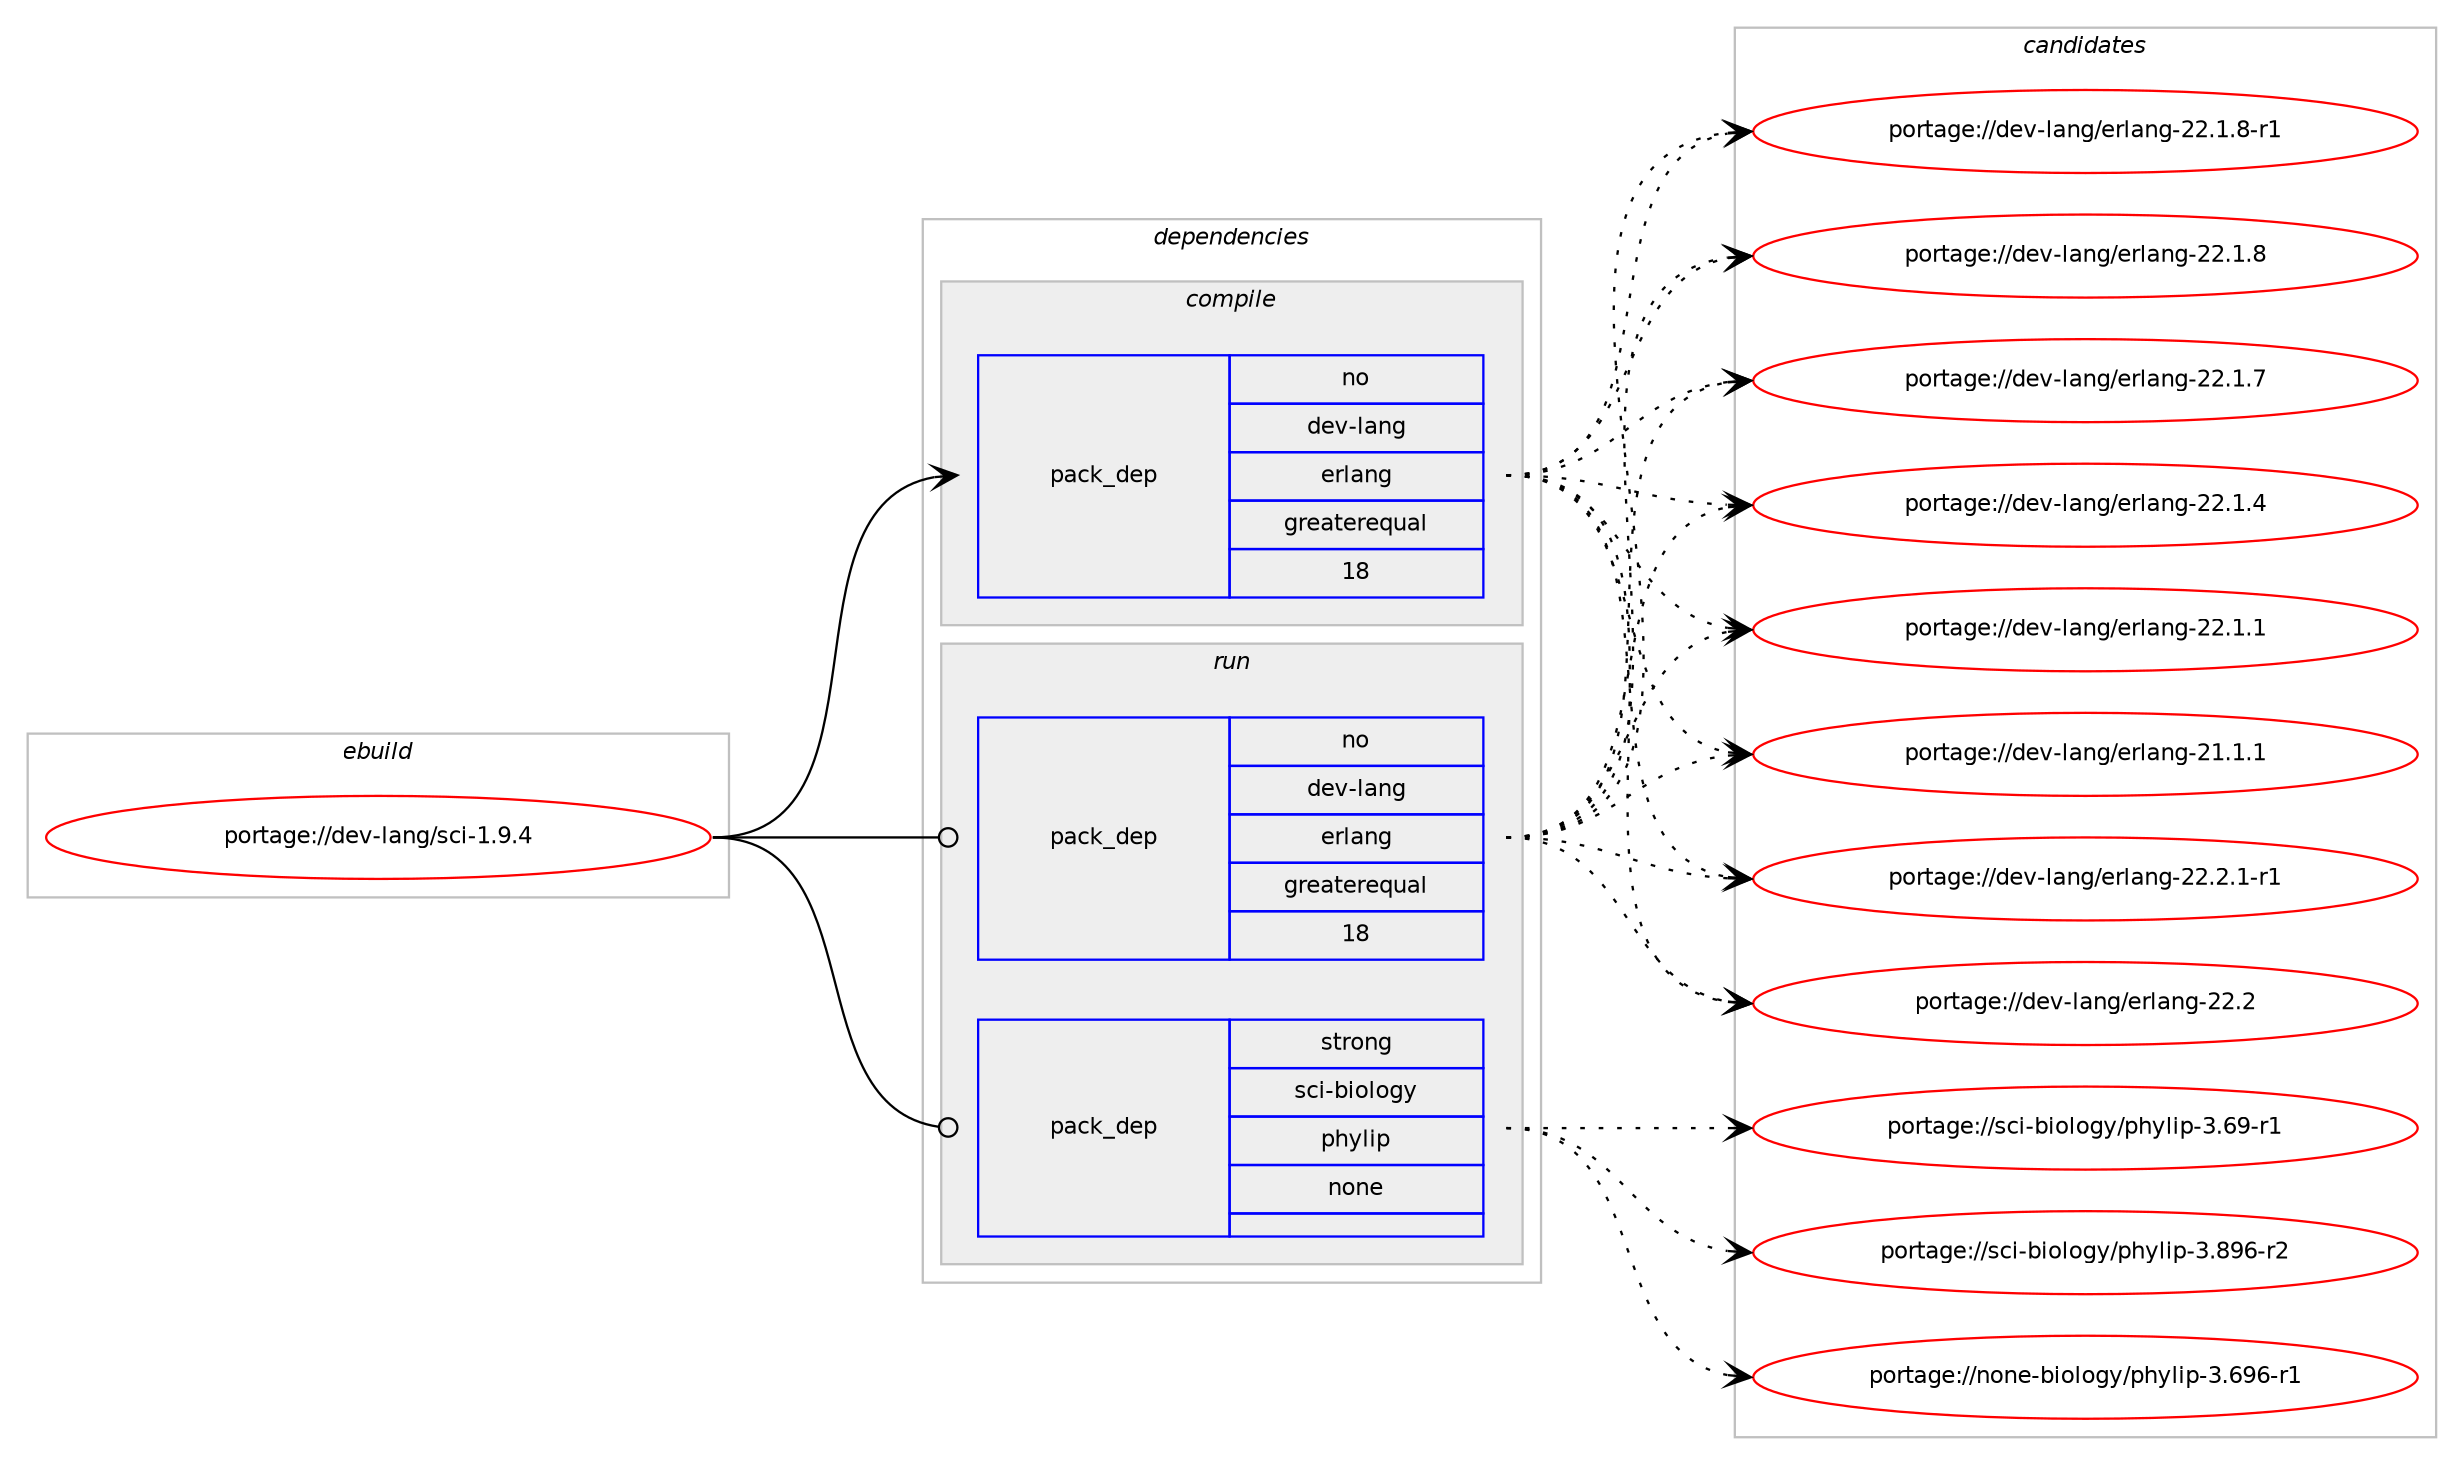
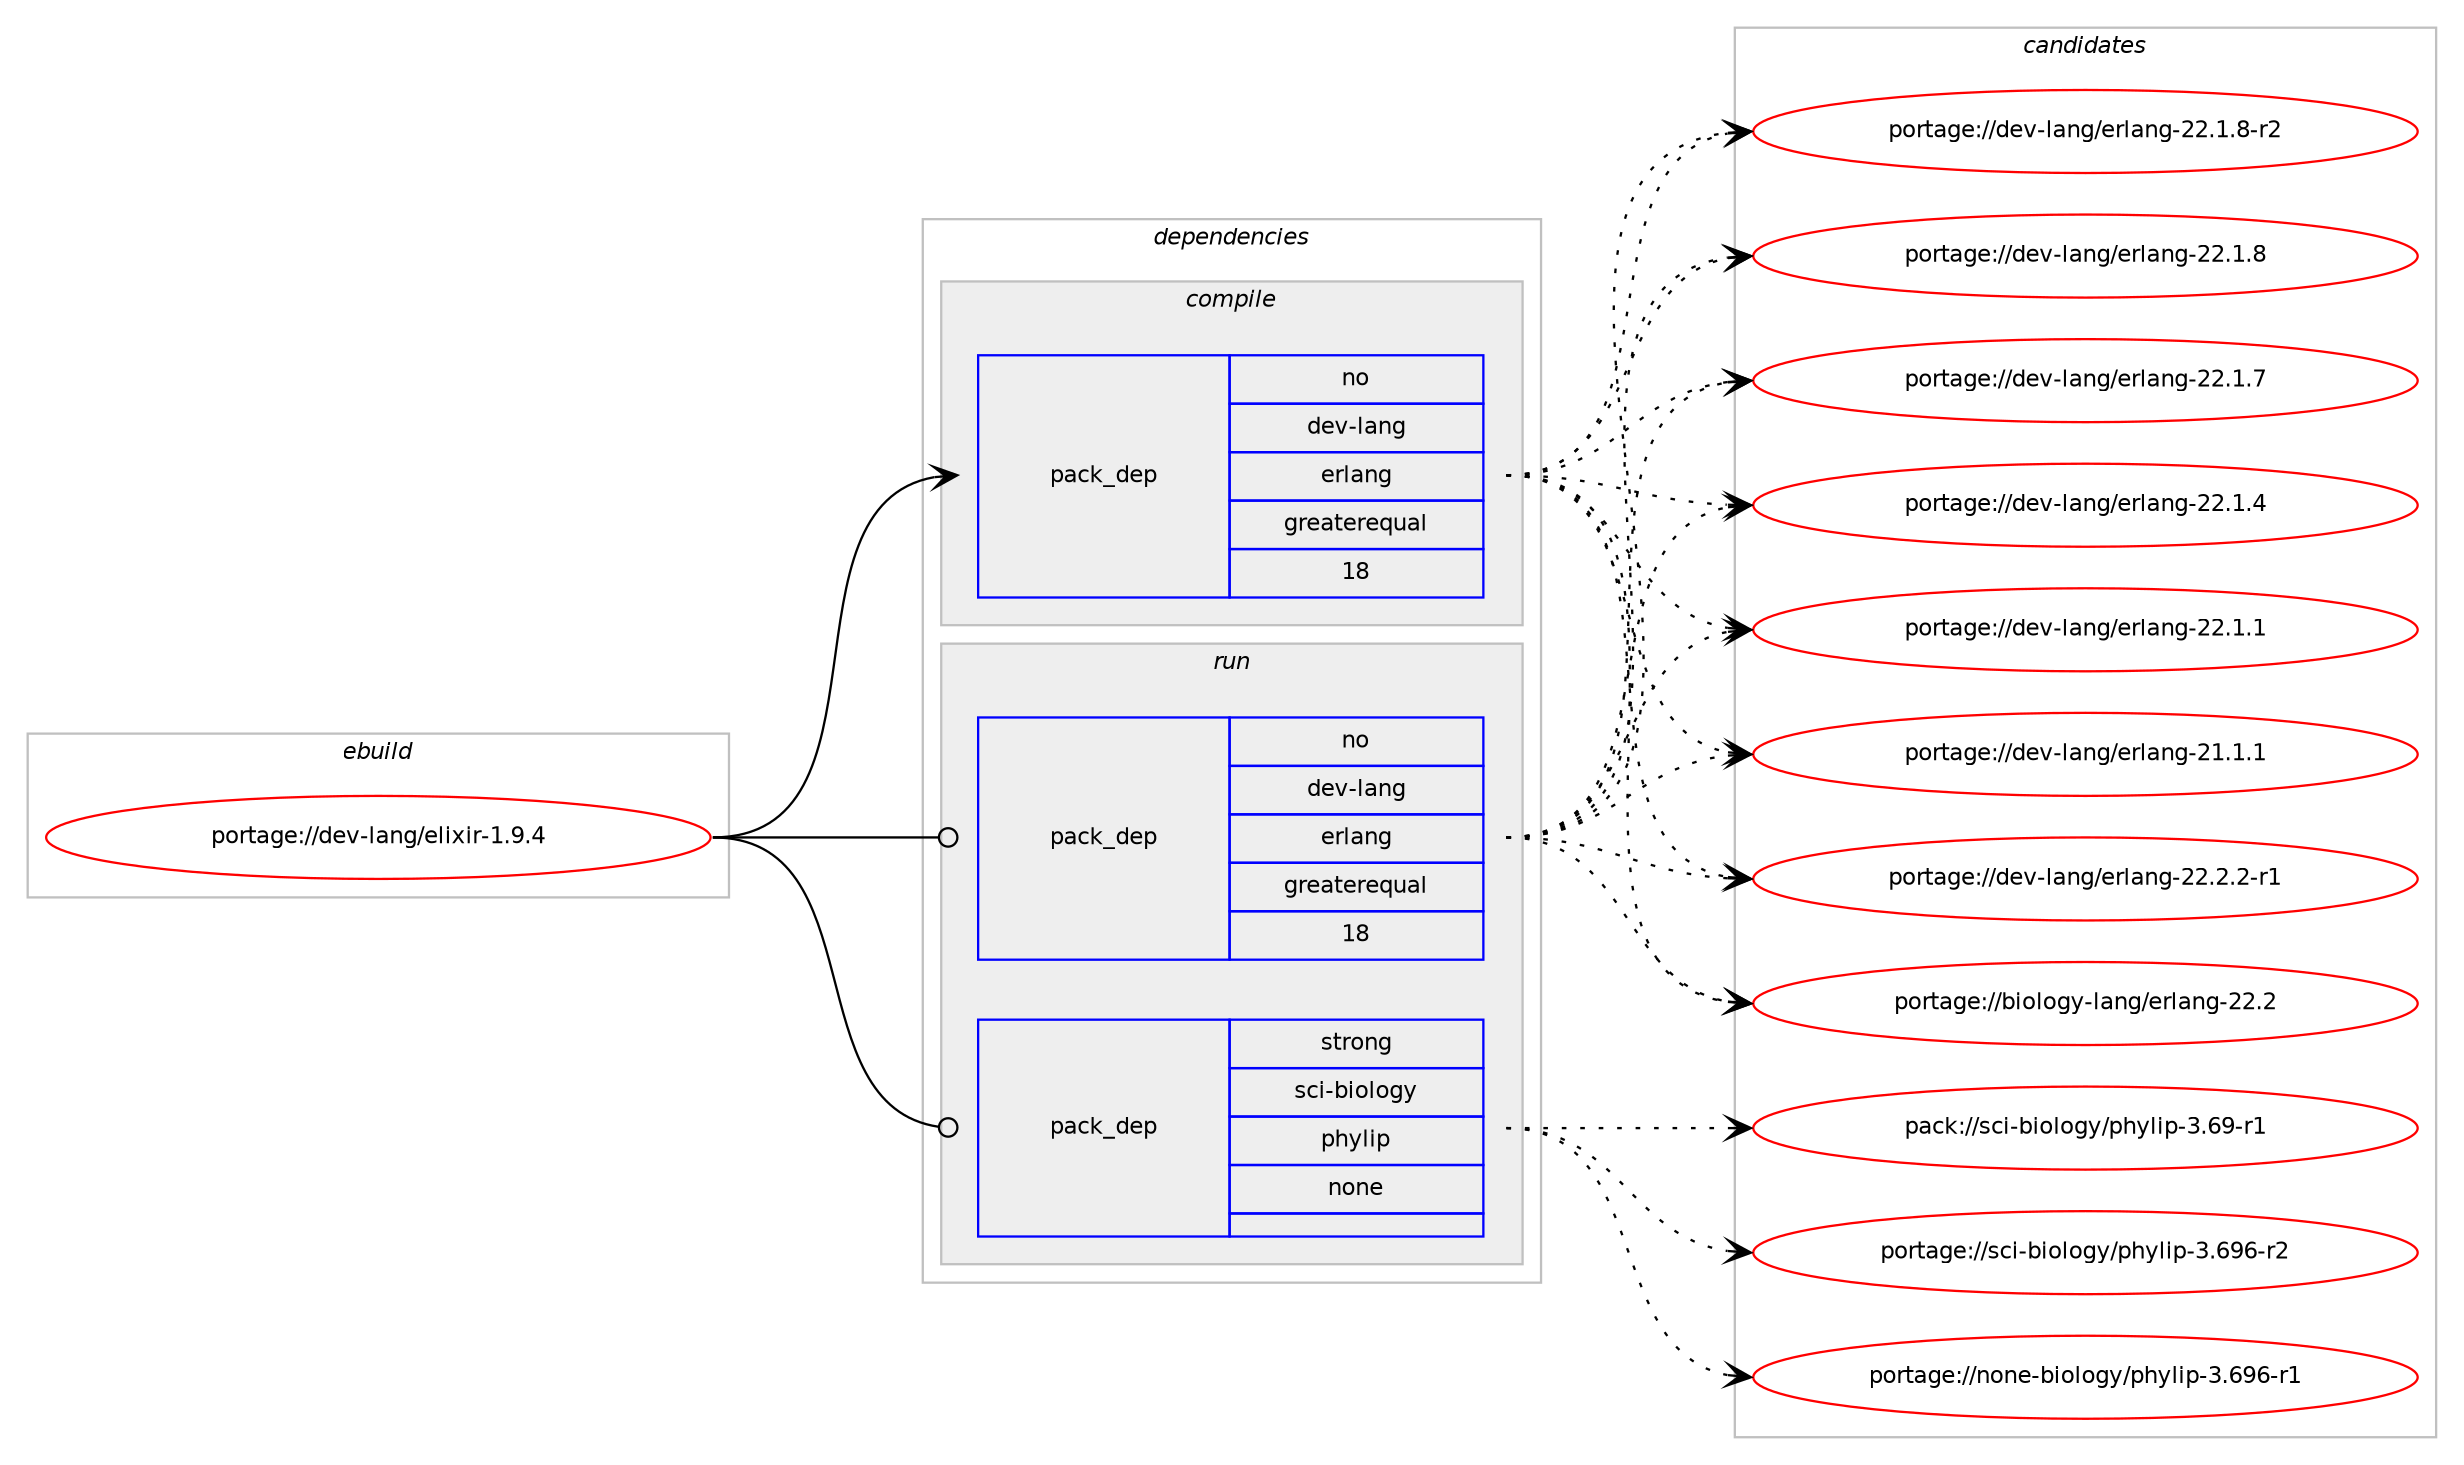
node "portage://dev-lang/erlang-22.1.8-r1": label "portage://dev-lang/erlang-22.1.8-r1" -> "portage://dev-lang/erlang-22.1.8-r2"
node "portage://dev-lang/sci-1.9.4": label "portage://dev-lang/sci-1.9.4" -> "portage://dev-lang/elixir-1.9.4"
node "portage://dev-lang/erlang-22.2.1-r1": label "portage://dev-lang/erlang-22.2.1-r1" -> "portage://dev-lang/erlang-22.2.2-r1"
node "portage://dev-lang/erlang-22.2": label "portage://dev-lang/erlang-22.2" -> "portage://biology-lang/erlang-22.2"
node "portage://sci-biology/phylip-3.69-r1": label "portage://sci-biology/phylip-3.69-r1" -> "pack://sci-biology/phylip-3.69-r1"
node "portage://sci-biology/phylip-3.896-r2": label "portage://sci-biology/phylip-3.896-r2" -> "portage://sci-biology/phylip-3.696-r2"
